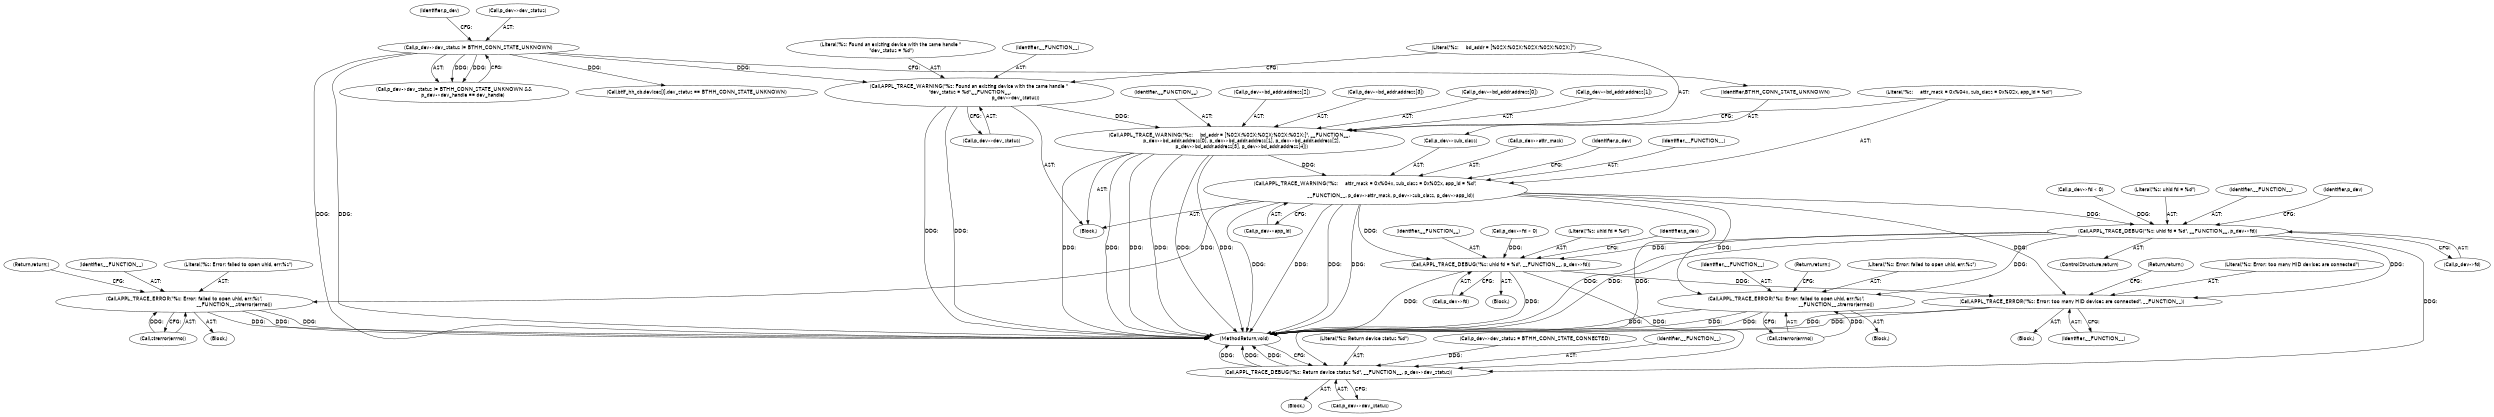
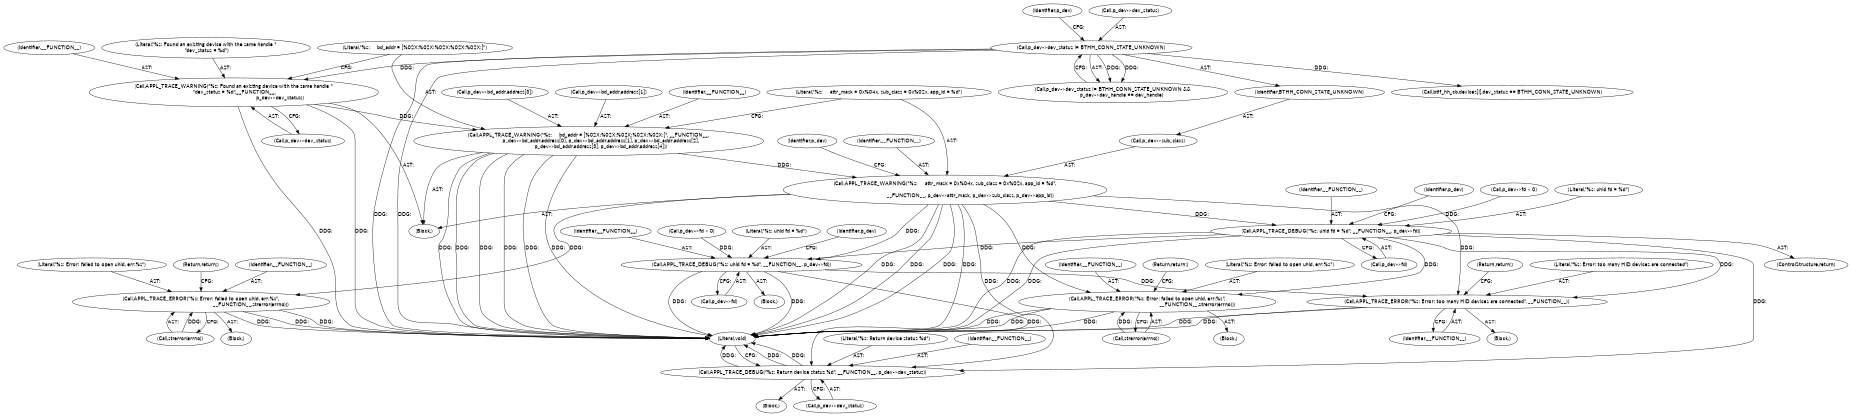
edge "(Call,p_dev->dev_status != BTHH_CONN_STATE_UNKNOWN)" -> "(Identifier,BTHH_CONN_STATE_UNKNOWN)": label "CFG: " -> "AST: "
node "(Call,p_dev->bd_addr.address[2])": removed
node "(Call,p_dev->bd_addr.address[0])": removed
node "(Call,p_dev->attr_mask)": removed
node "(Call,p_dev->app_id)": removed
node "(MethodReturn,void)": label "(MethodReturn,void)" -> "(Literal,void)"
node "(Call,p_dev->dev_status = BTHH_CONN_STATE_CONNECTED)": removed
